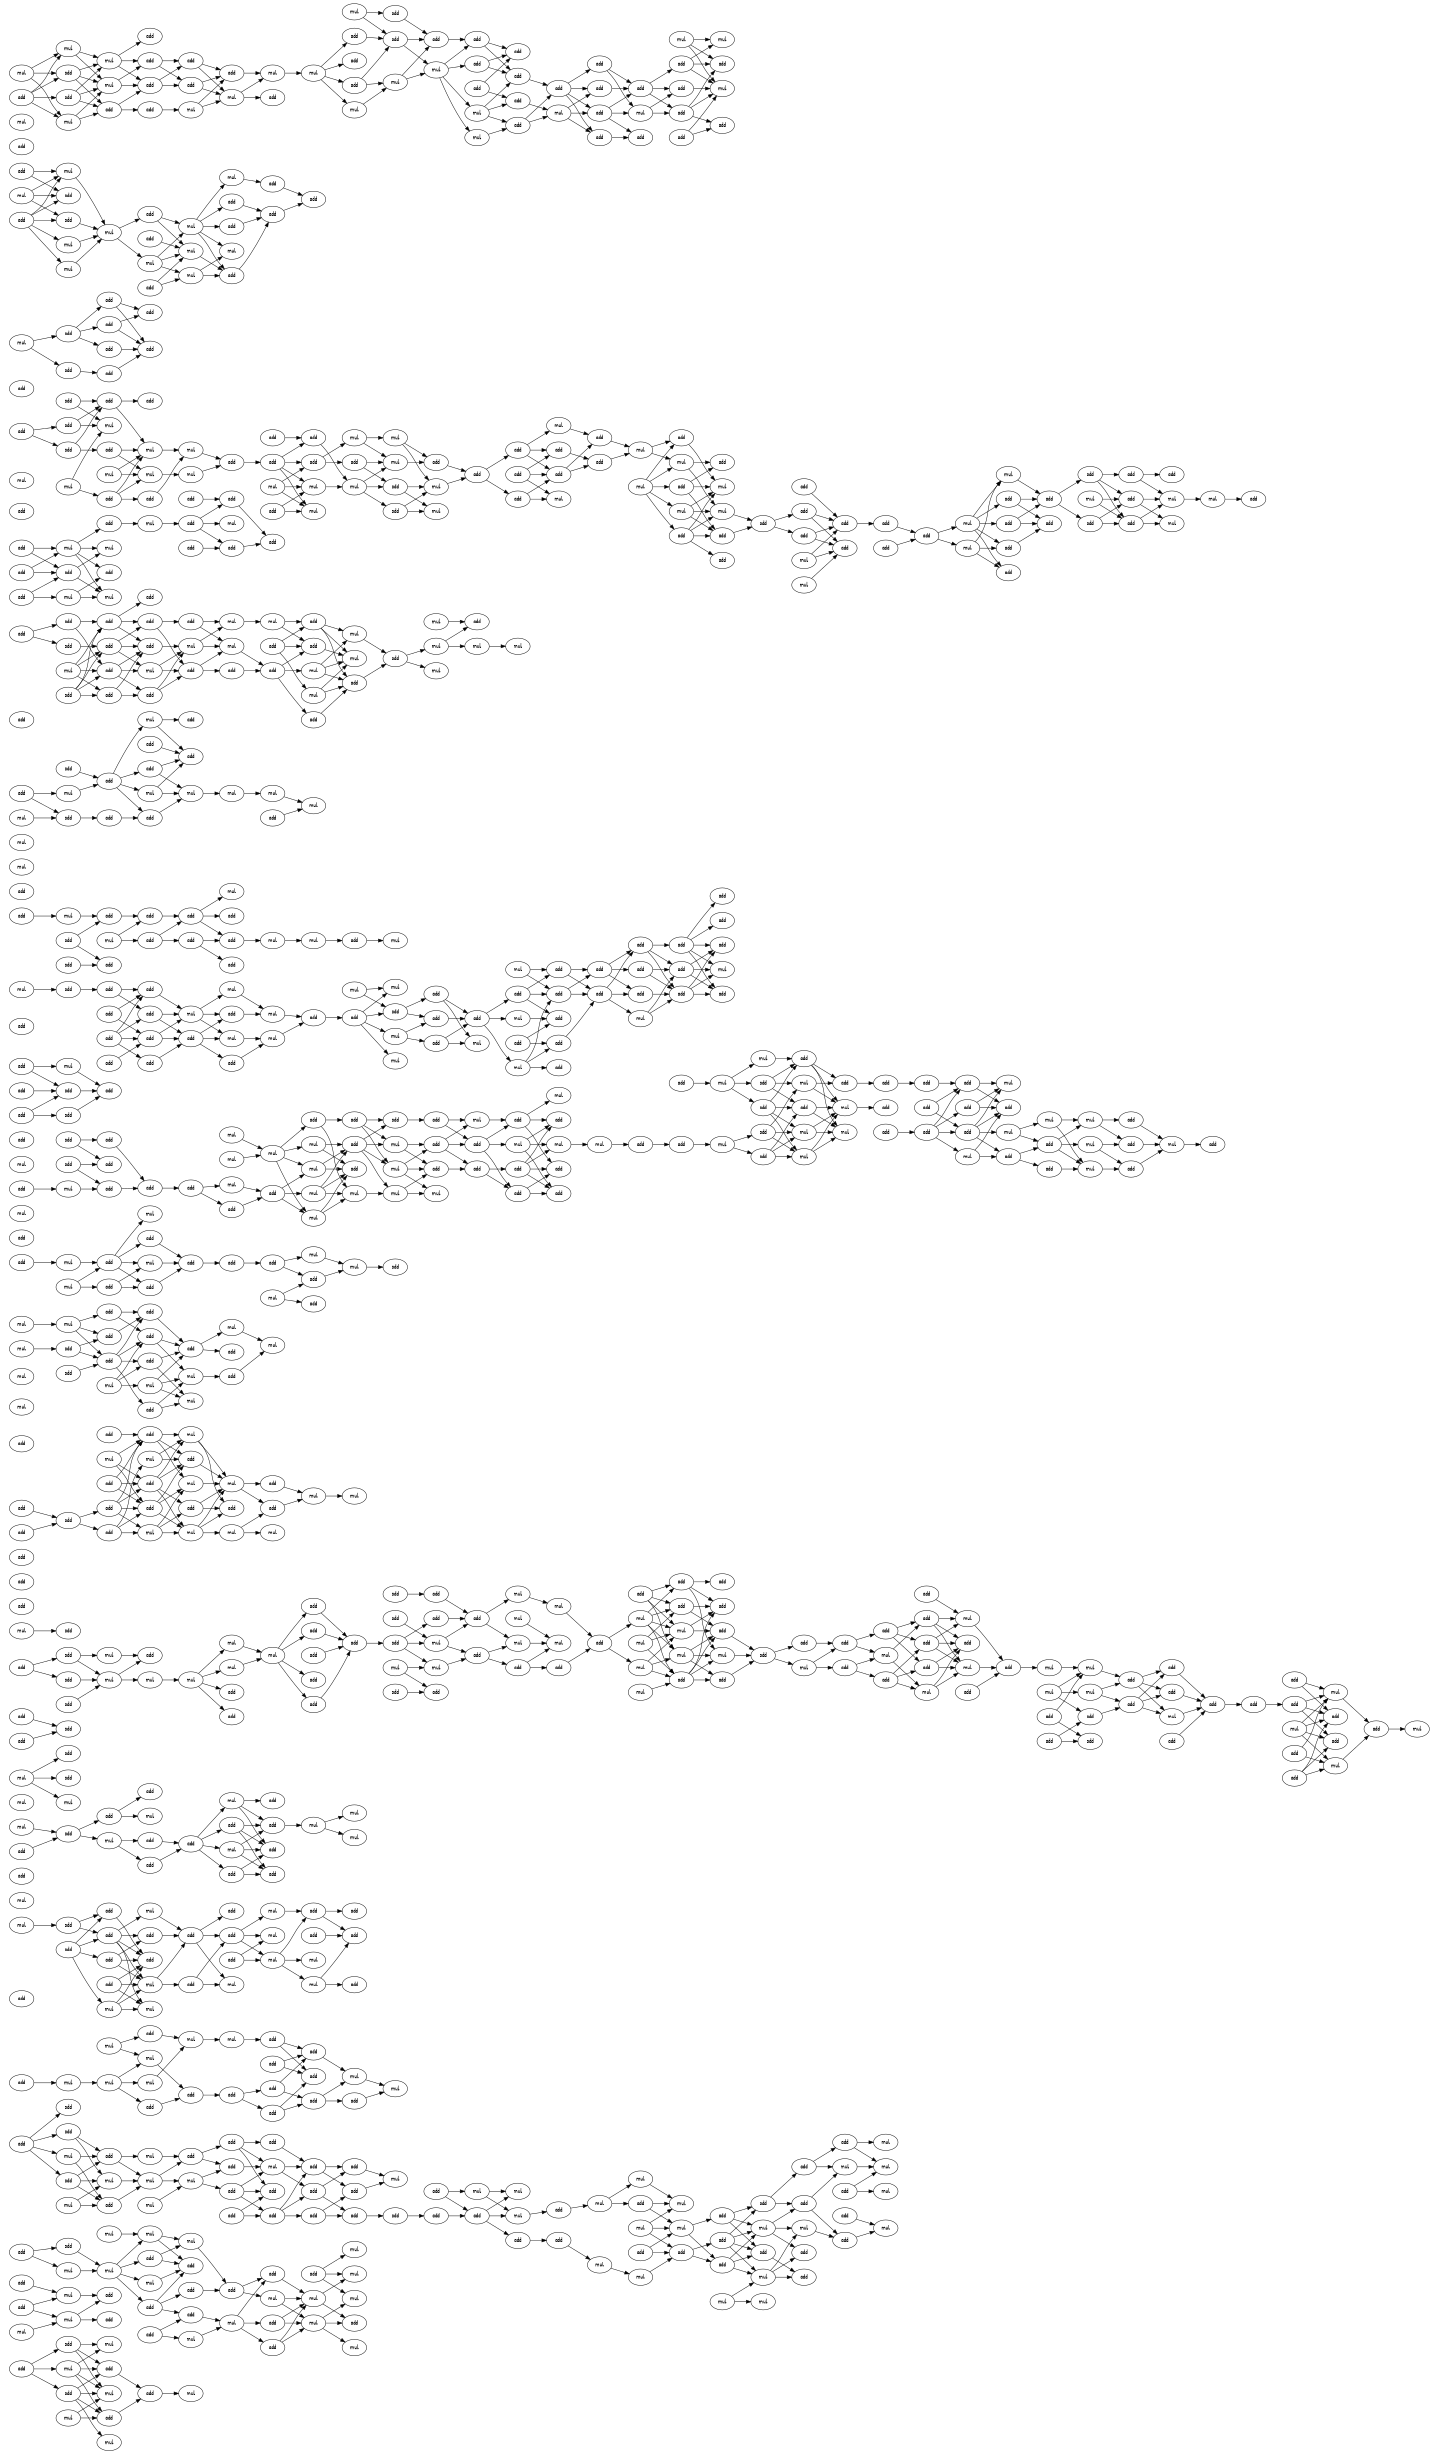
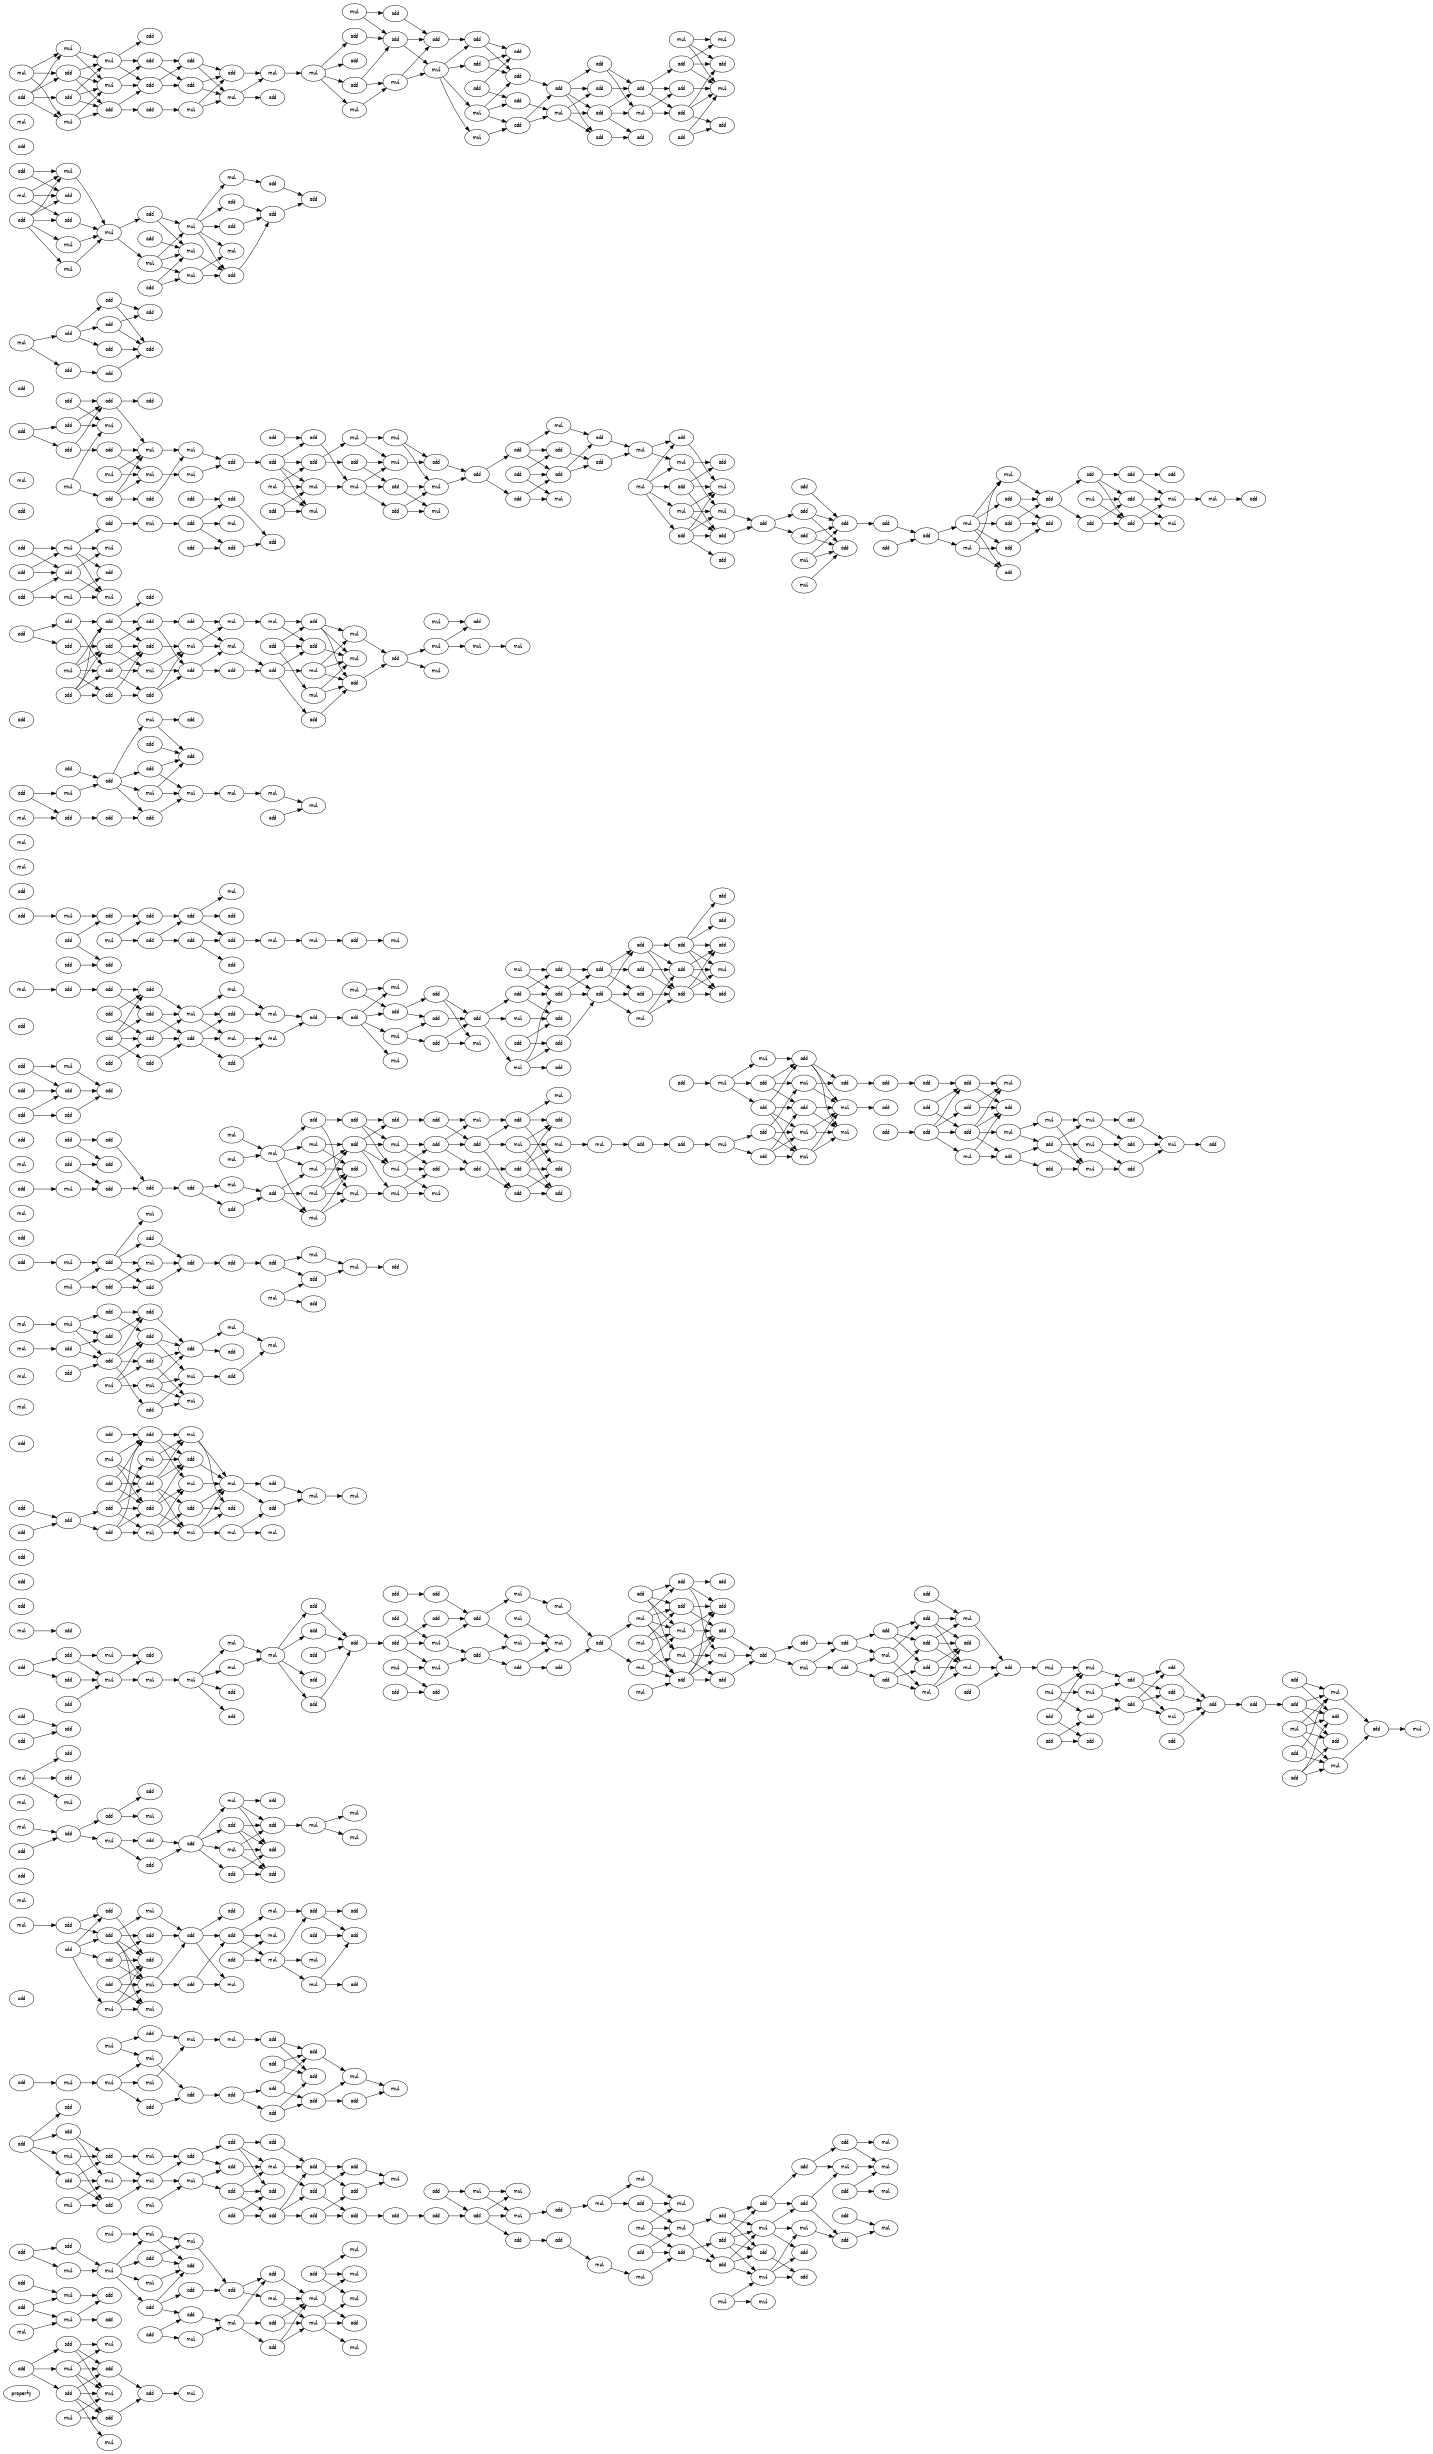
node "property": added
